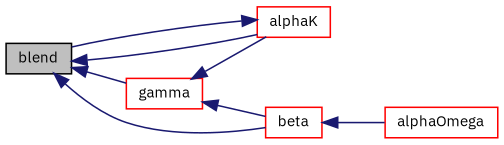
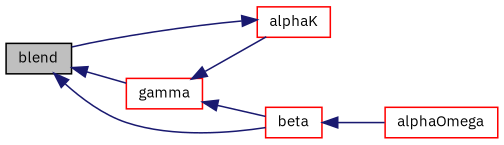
edge "alphaK" -> "blend": removed
